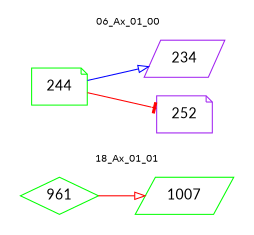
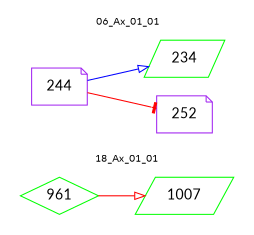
cluster "06_Ax_01_00": label "06_Ax_01_00" -> "06_Ax_01_01"
node "234": color purple -> green
node "244": color green -> purple
